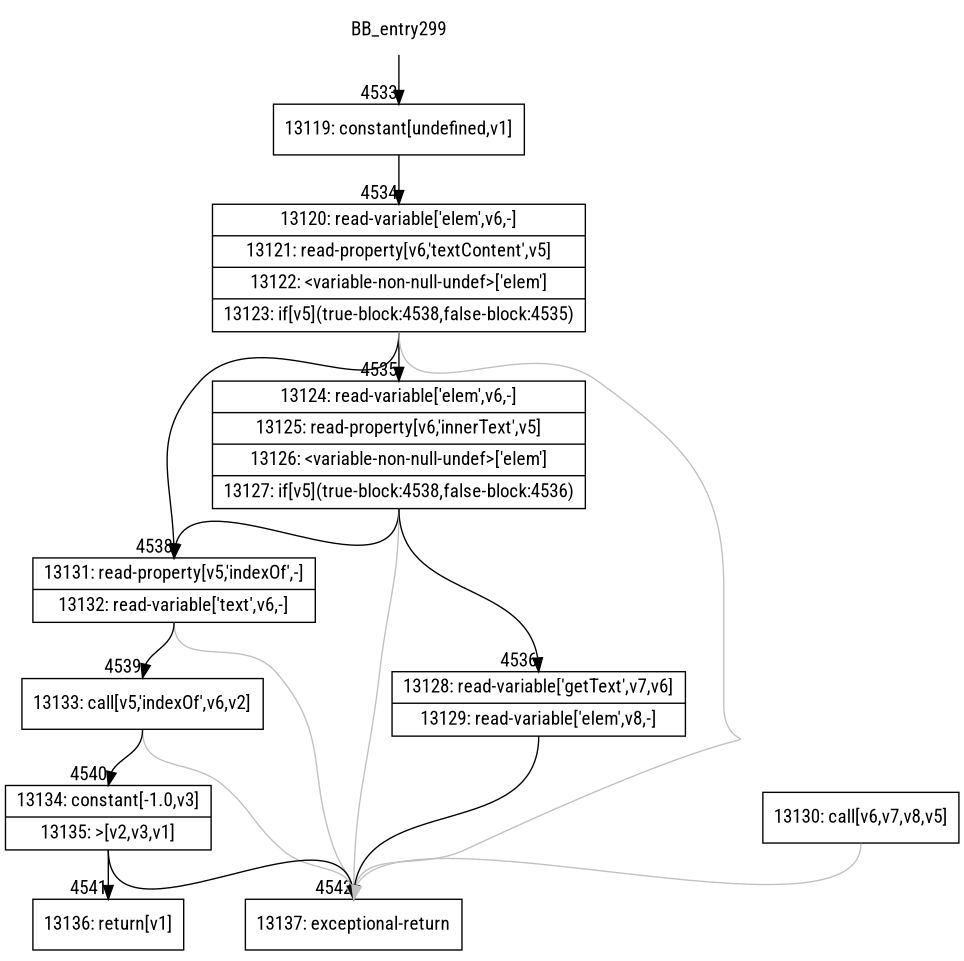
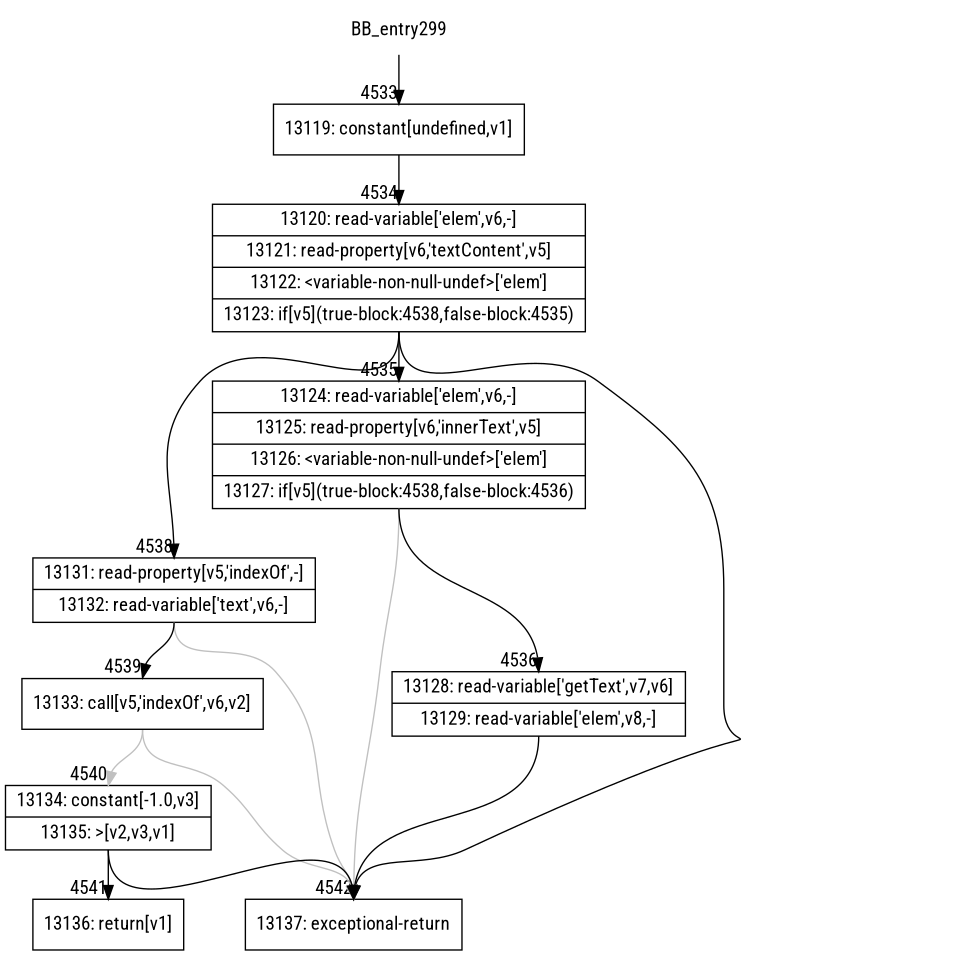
edge "13124: read-variable['elem',v6,-]" -> "13131: read-property[v5,'indexOf',-]": removed
edge "13120: read-variable['elem',v6,-]" -> "13137: exceptional-return": color gray -> black
edge "13133: call[v5,'indexOf',v6,v2]" -> "13134: constant[-1.0,v3]": color black -> gray
node "13130: call[v6,v7,v8,v5]": removed
